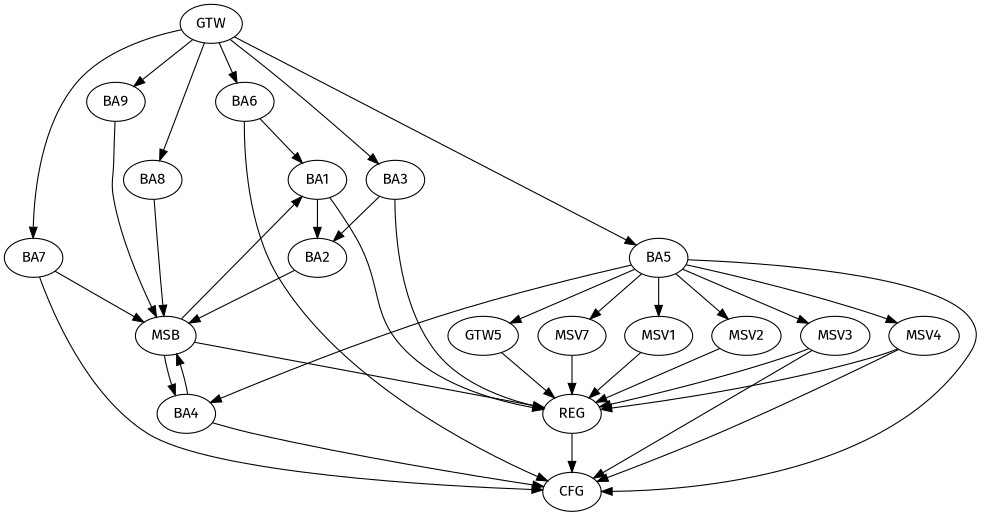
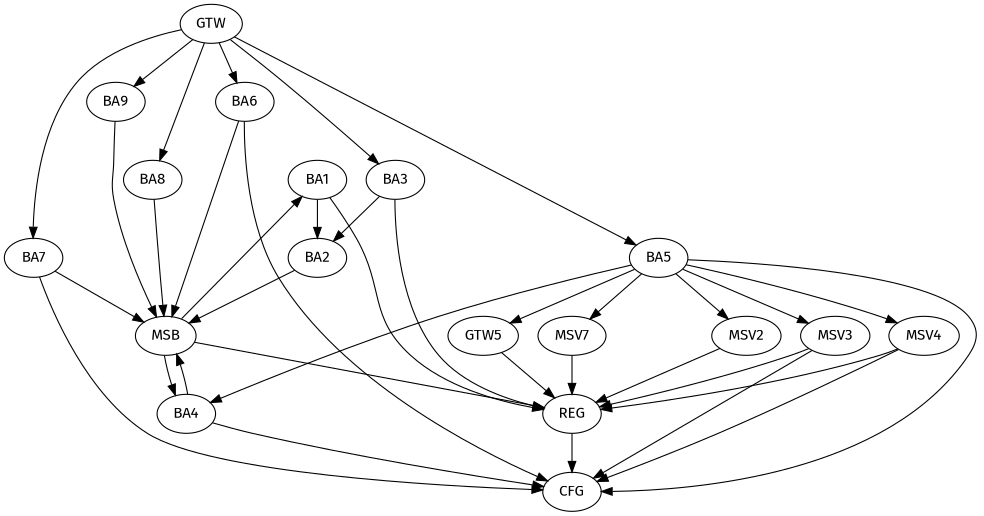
edge "BA6" -> "BA1": now "BA6" -> "MSB"
node "MSV1": removed
